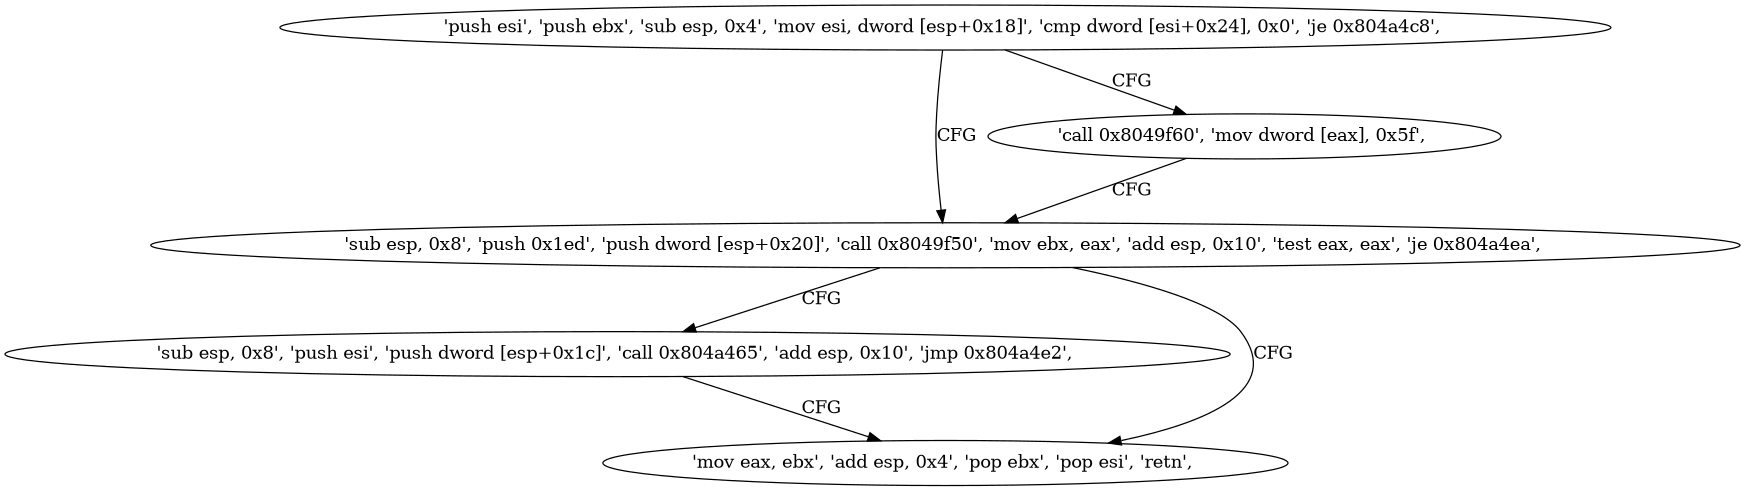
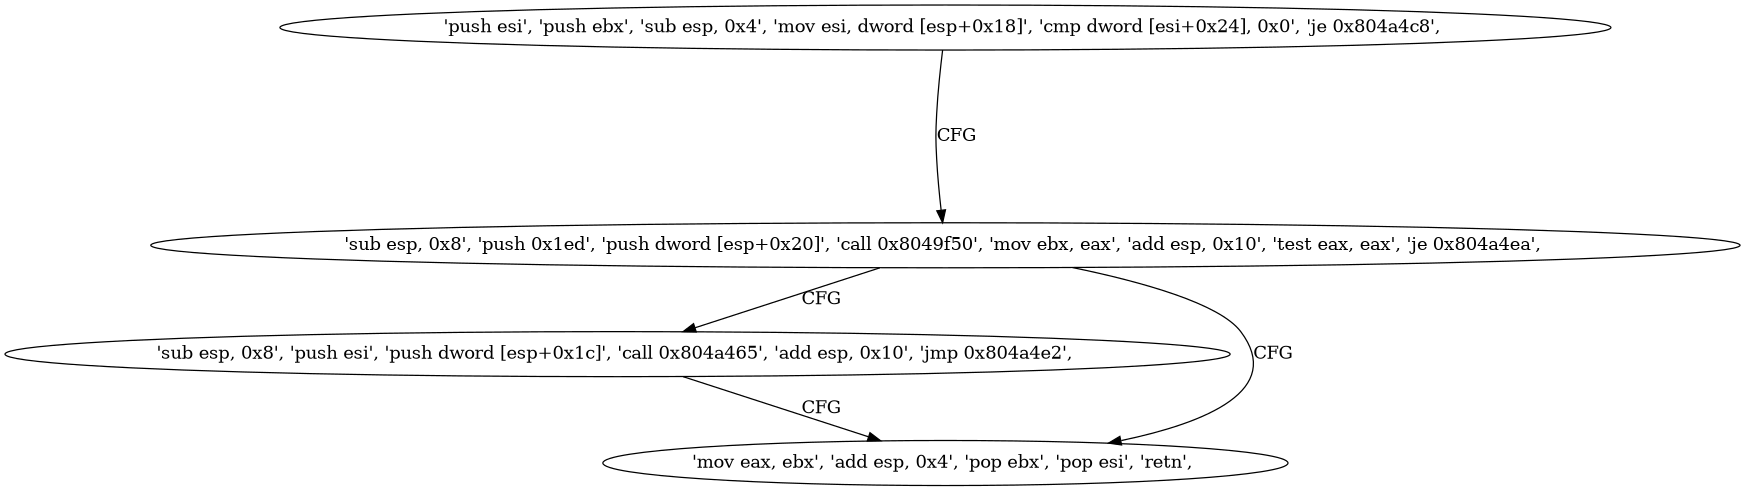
node "'call 0x8049f60', 'mov dword [eax], 0x5f',": removed
